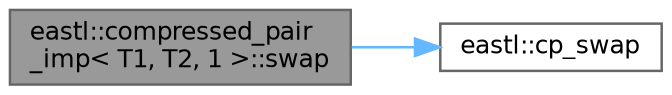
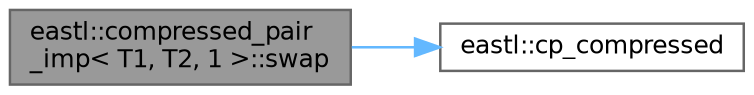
node "eastl::cp_swap": label "eastl::cp_swap" -> "eastl::cp_compressed"
